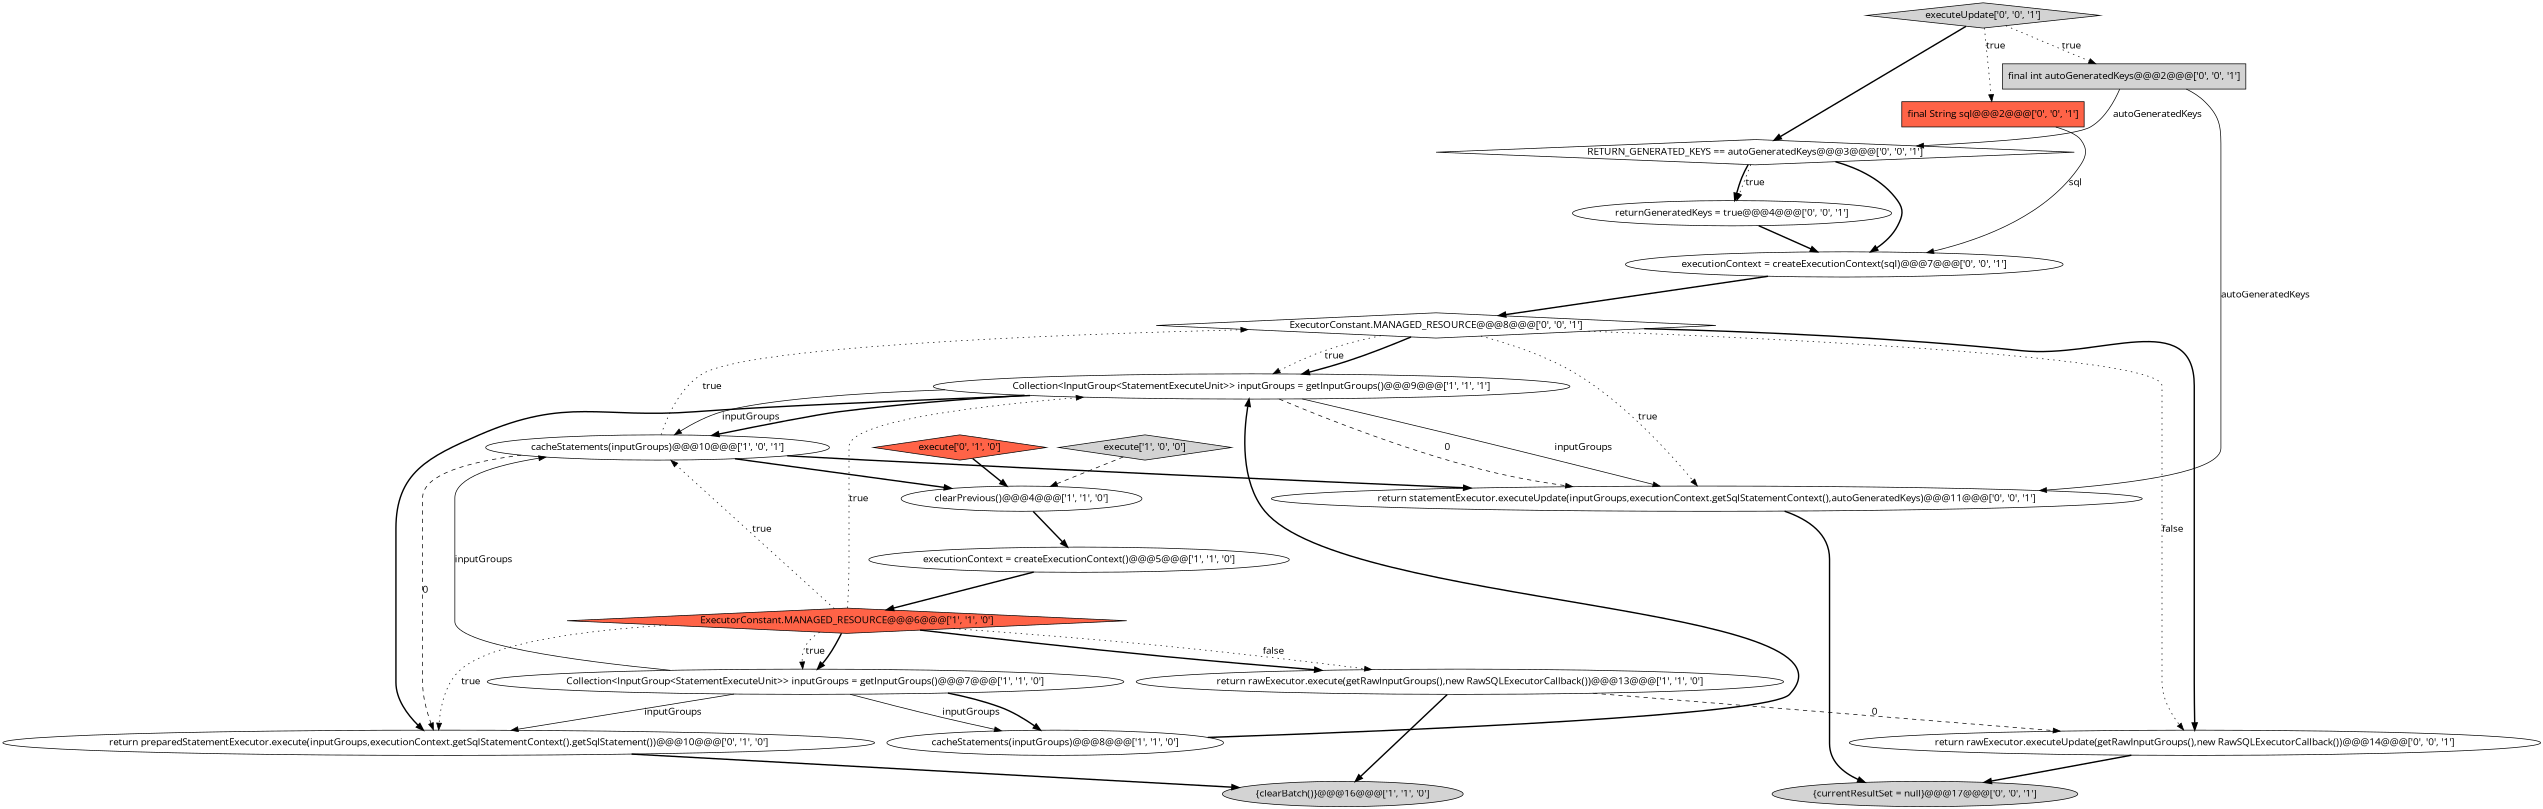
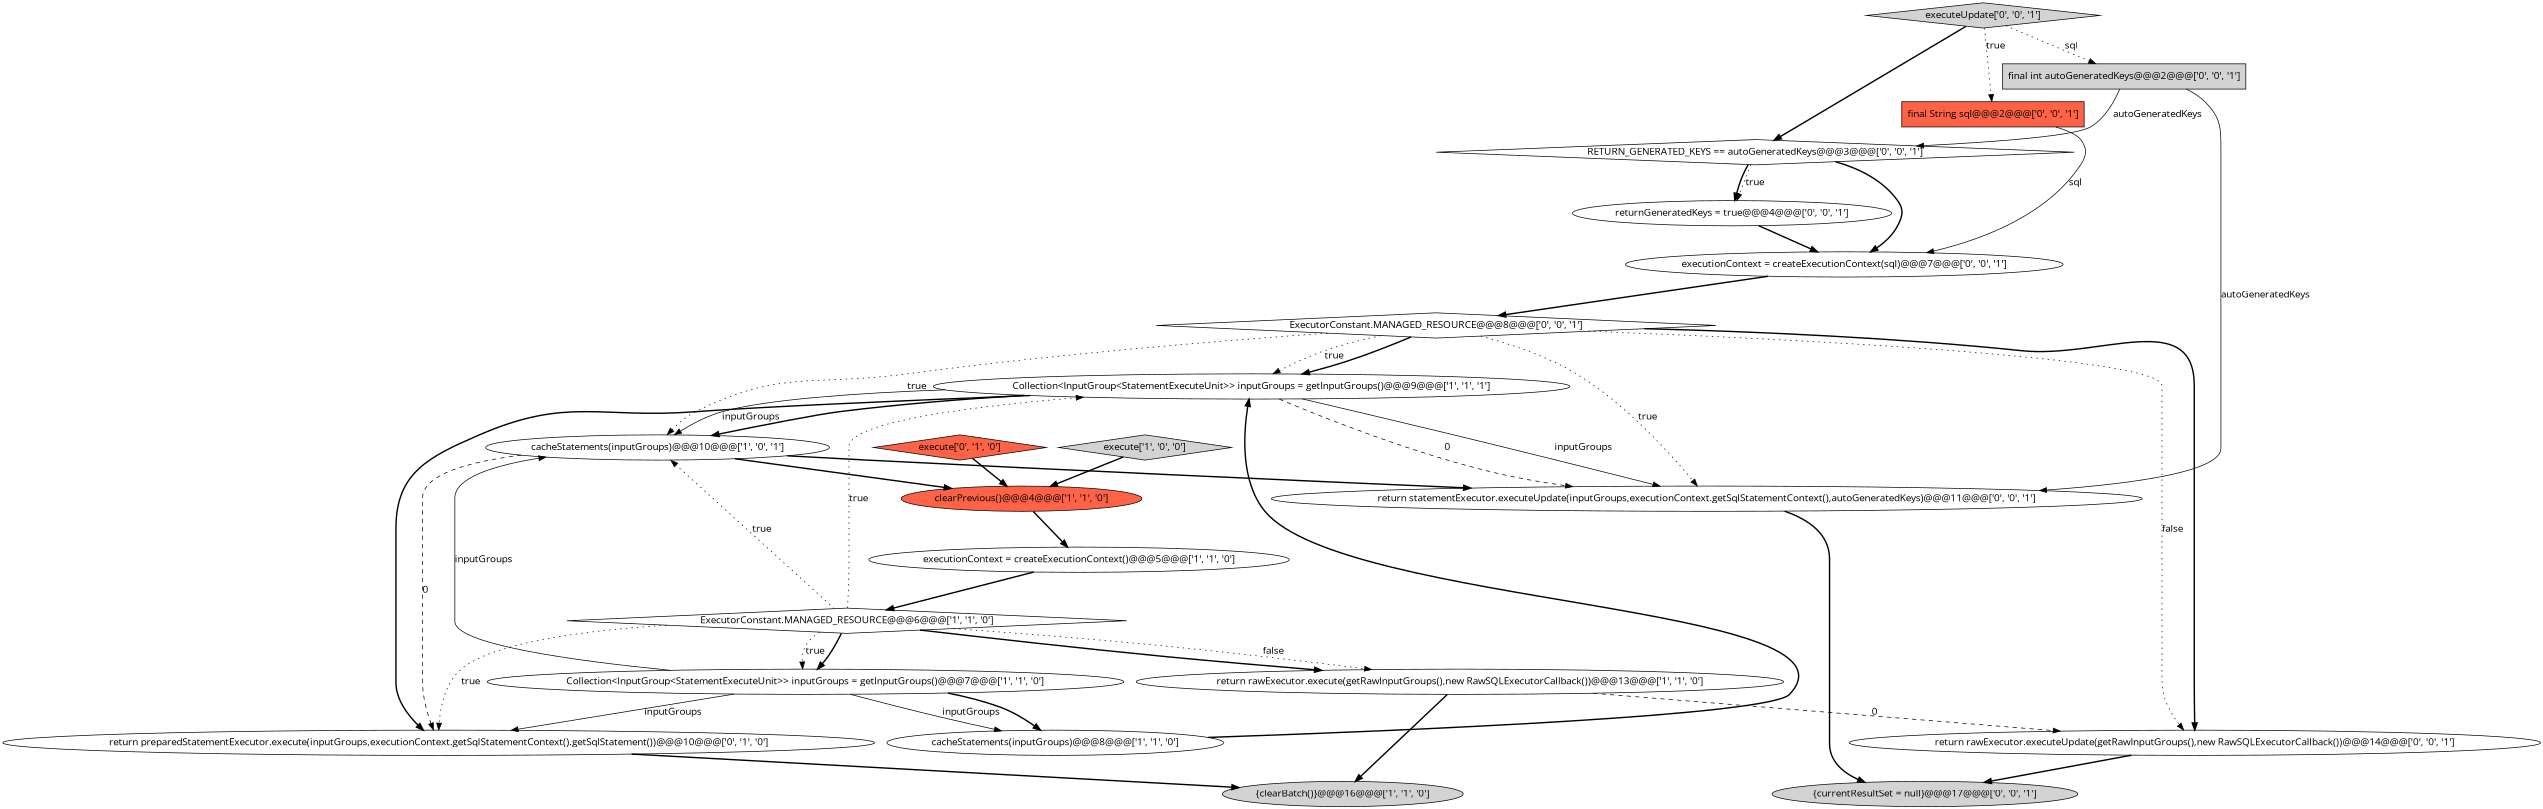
edge "executeUpdate['0', '0', '1']" -> "final int autoGeneratedKeys@@@2@@@['0', '0', '1']": label "true" -> "sql"
edge "cacheStatements(inputGroups)@@@10@@@['1', '0', '1']" -> "ExecutorConstant.MANAGED_RESOURCE@@@8@@@['0', '0', '1']": reversed
edge "execute['1', '0', '0']" -> "clearPrevious()@@@4@@@['1', '1', '0']": style dashed -> bold
node "clearPrevious()@@@4@@@['1', '1', '0']": fillcolor white -> tomato
node "ExecutorConstant.MANAGED_RESOURCE@@@6@@@['1', '1', '0']": fillcolor tomato -> white
